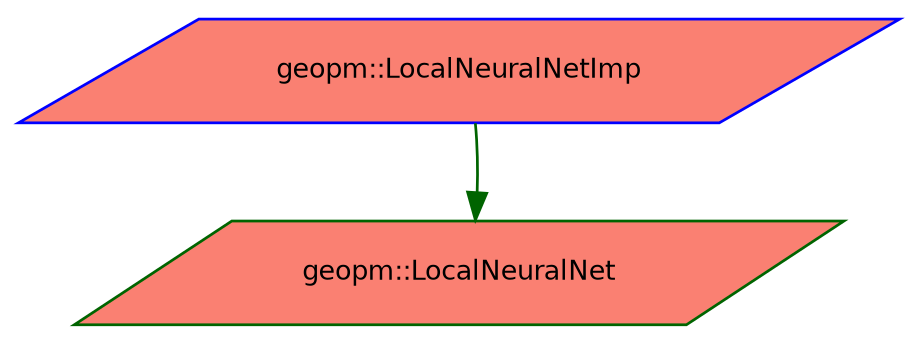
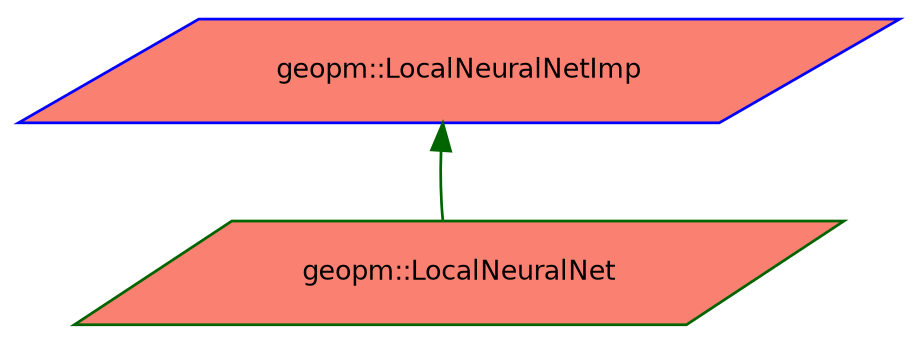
edge "geopm::LocalNeuralNetImp" -> "geopm::LocalNeuralNet": reversed
